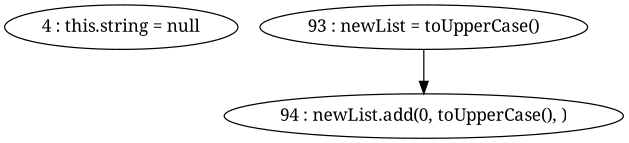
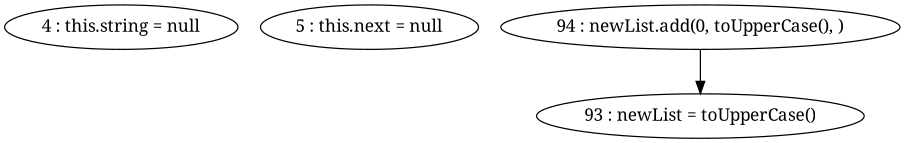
node "5 : this.next = null": added
edge "93 : newList = toUpperCase()" -> "94 : newList.add(0, toUpperCase(), )": reversed
